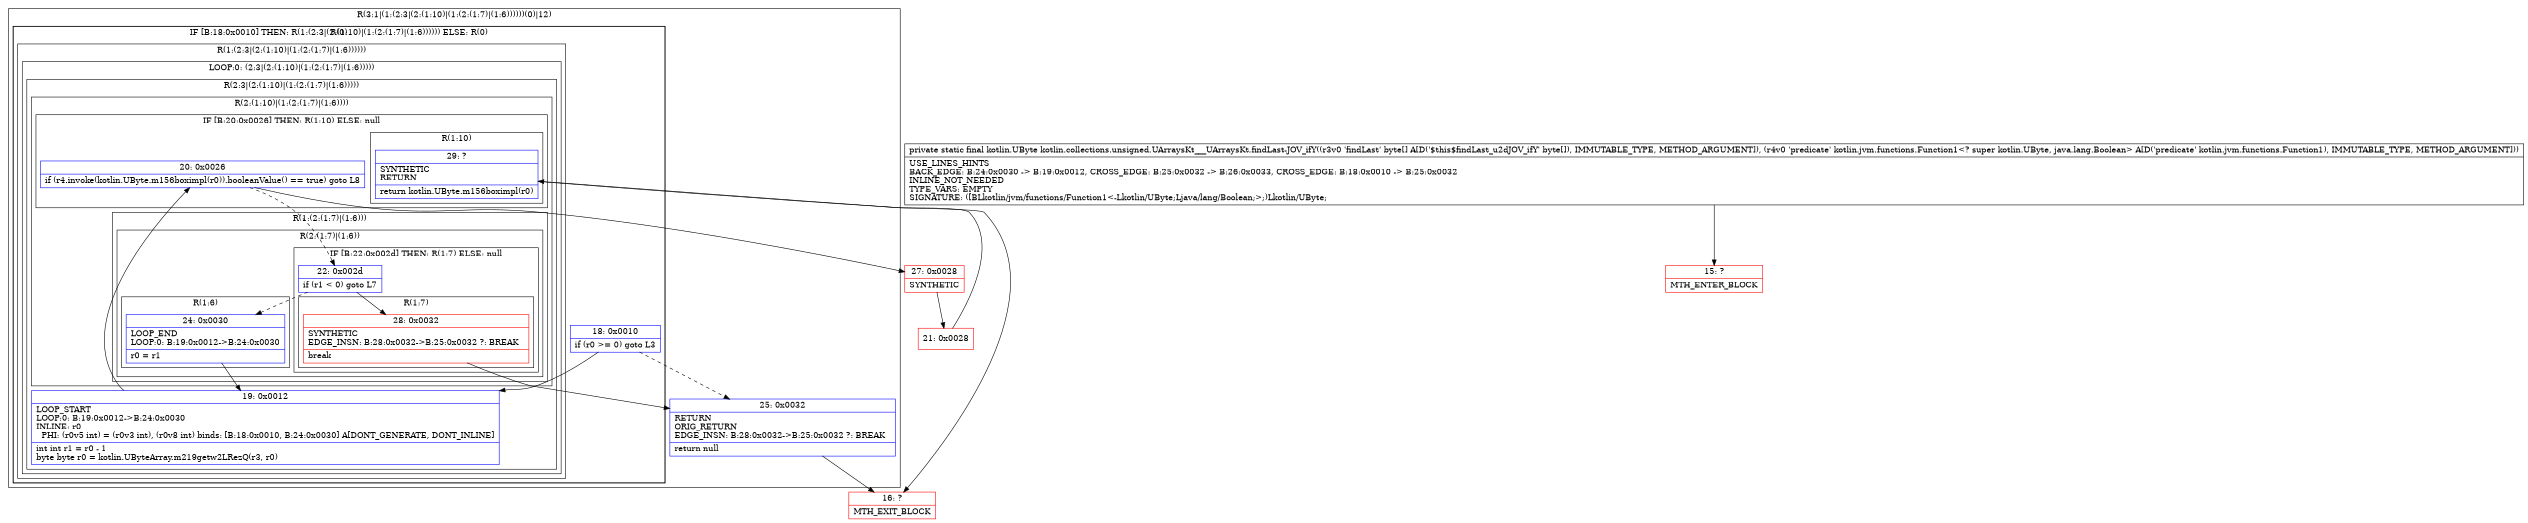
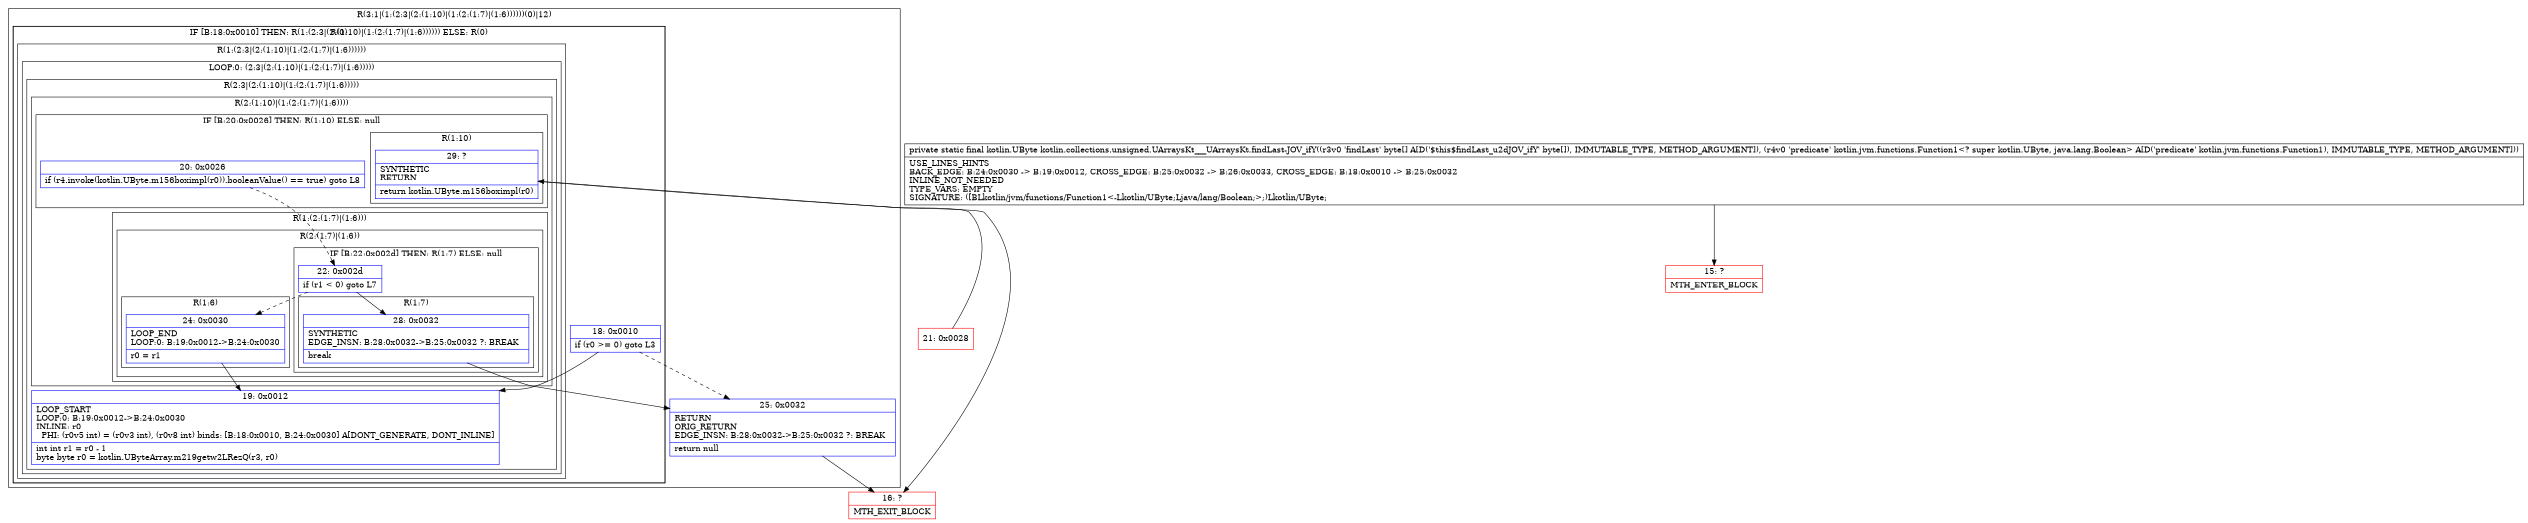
edge "19: 0x0012" -> "20: 0x0026": removed
node "27: 0x0028": removed
node "28: 0x0032": color red -> blue
